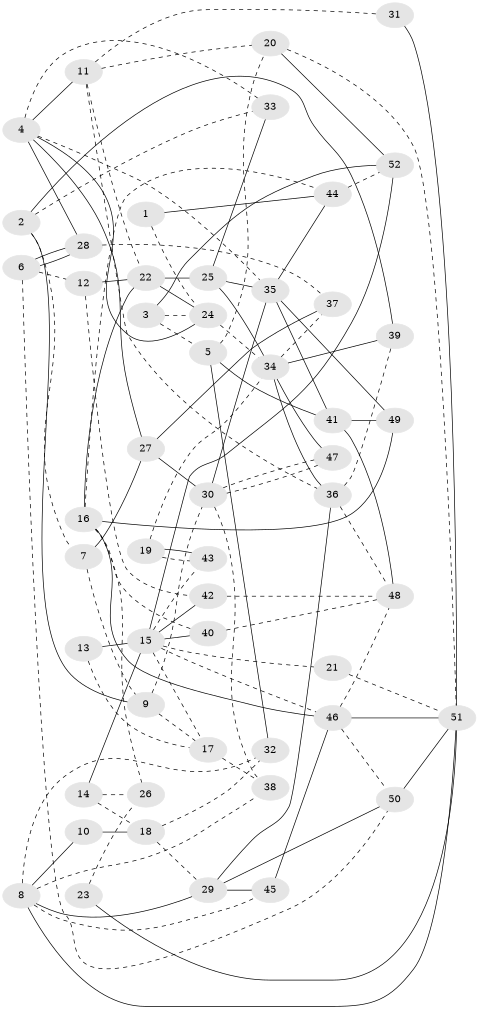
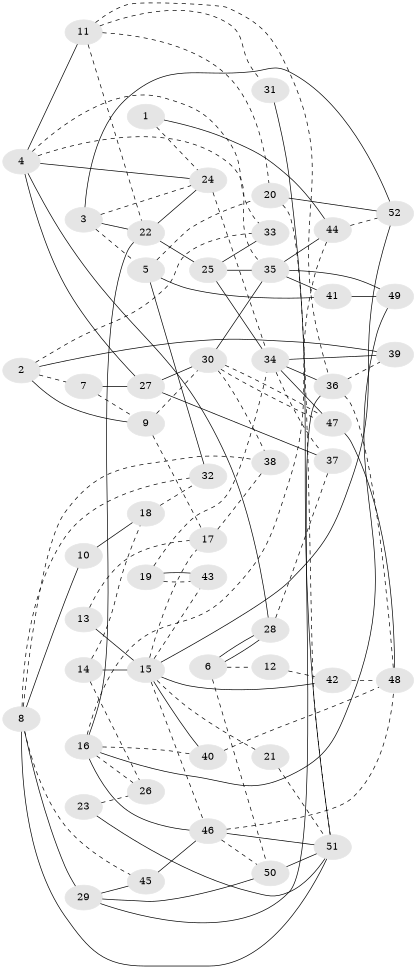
edge "22" -- "12": now "22" -- "3"
edge "41" -- "48": now "47" -- "48"
edge "18" -- "29": removed
